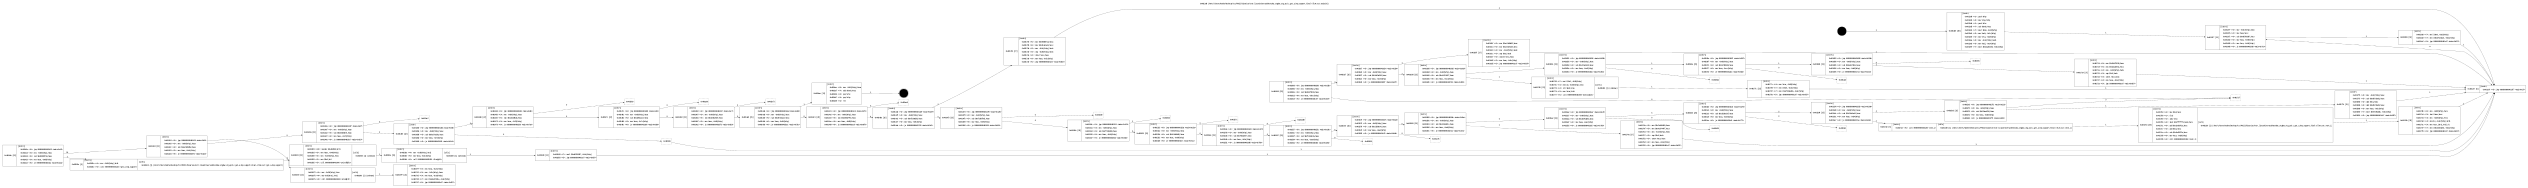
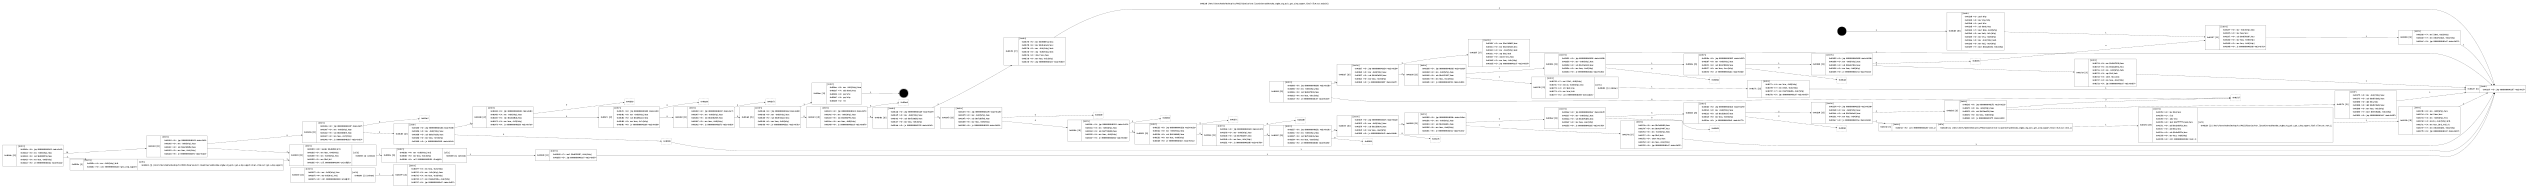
edge "0x401c07 [5]" -> "0x4013f7 [23]": now "0x40169c" -> "0x4013f7 [23]"
edge "0x401424 [22]" -> "0x4016f2 [13]": now "0x401424 [22]" -> "0x401823 [23]"
